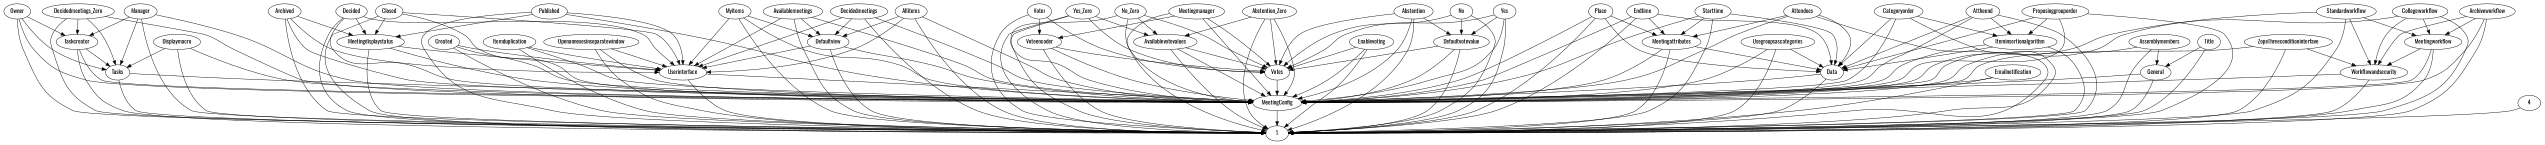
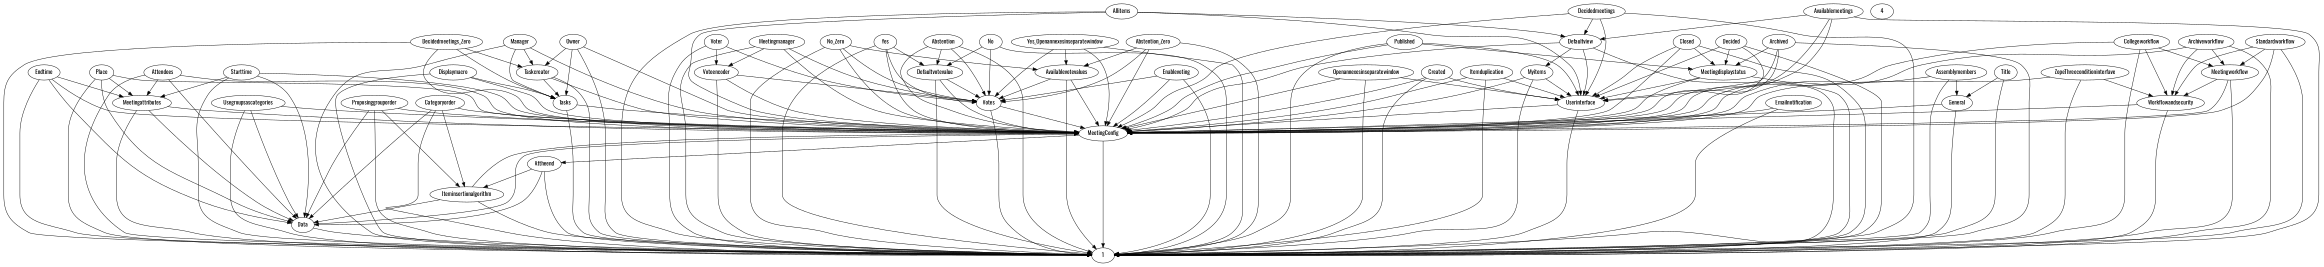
node "Yes_Zero": label "Yes_Zero" -> "Yes_Openannexesinseparatewindow"
edge "Myitems" -> "Defaultview": reversed
edge "Attheend" -> "MeetingConfig": reversed
edge "4" -> "1": now "Votes" -> "1"
